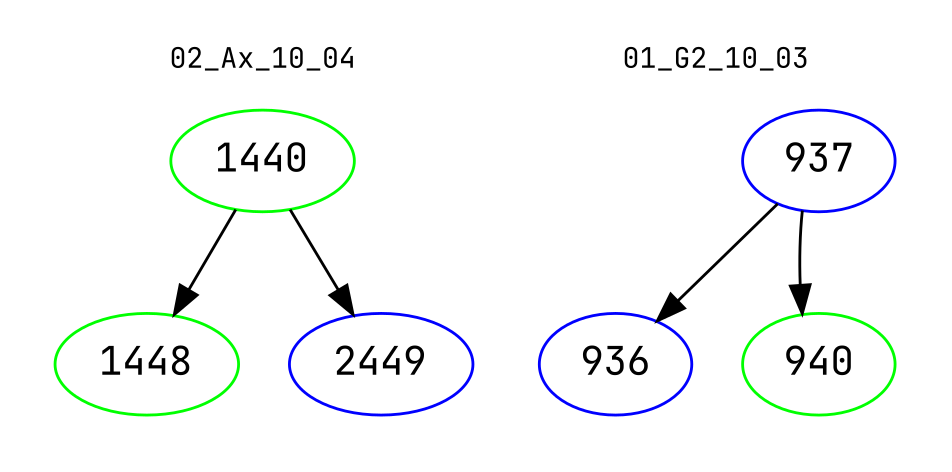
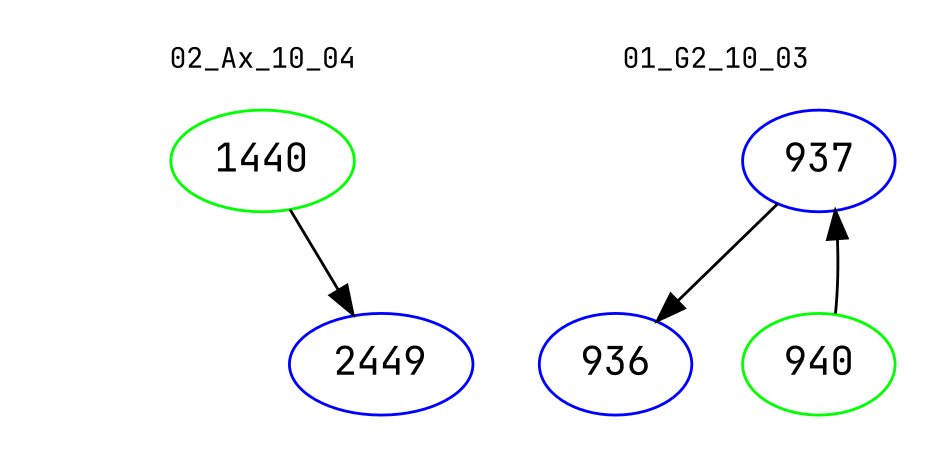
edge "937" -> "940": reversed
node "1448": removed
